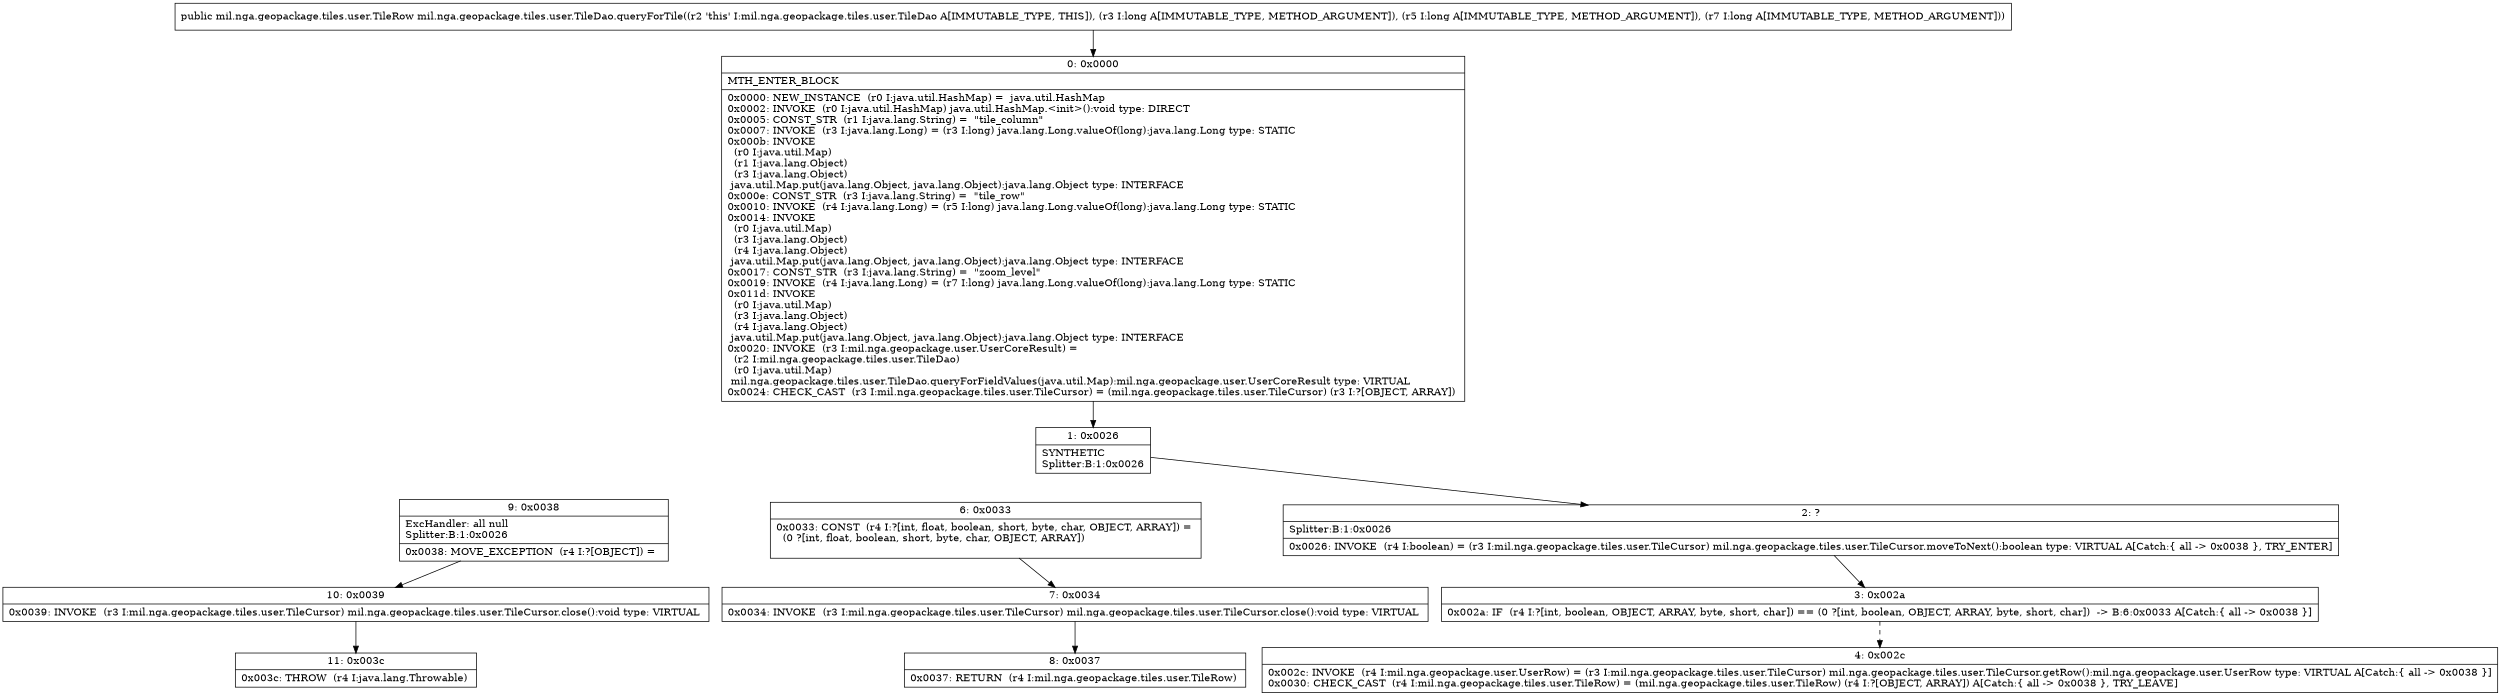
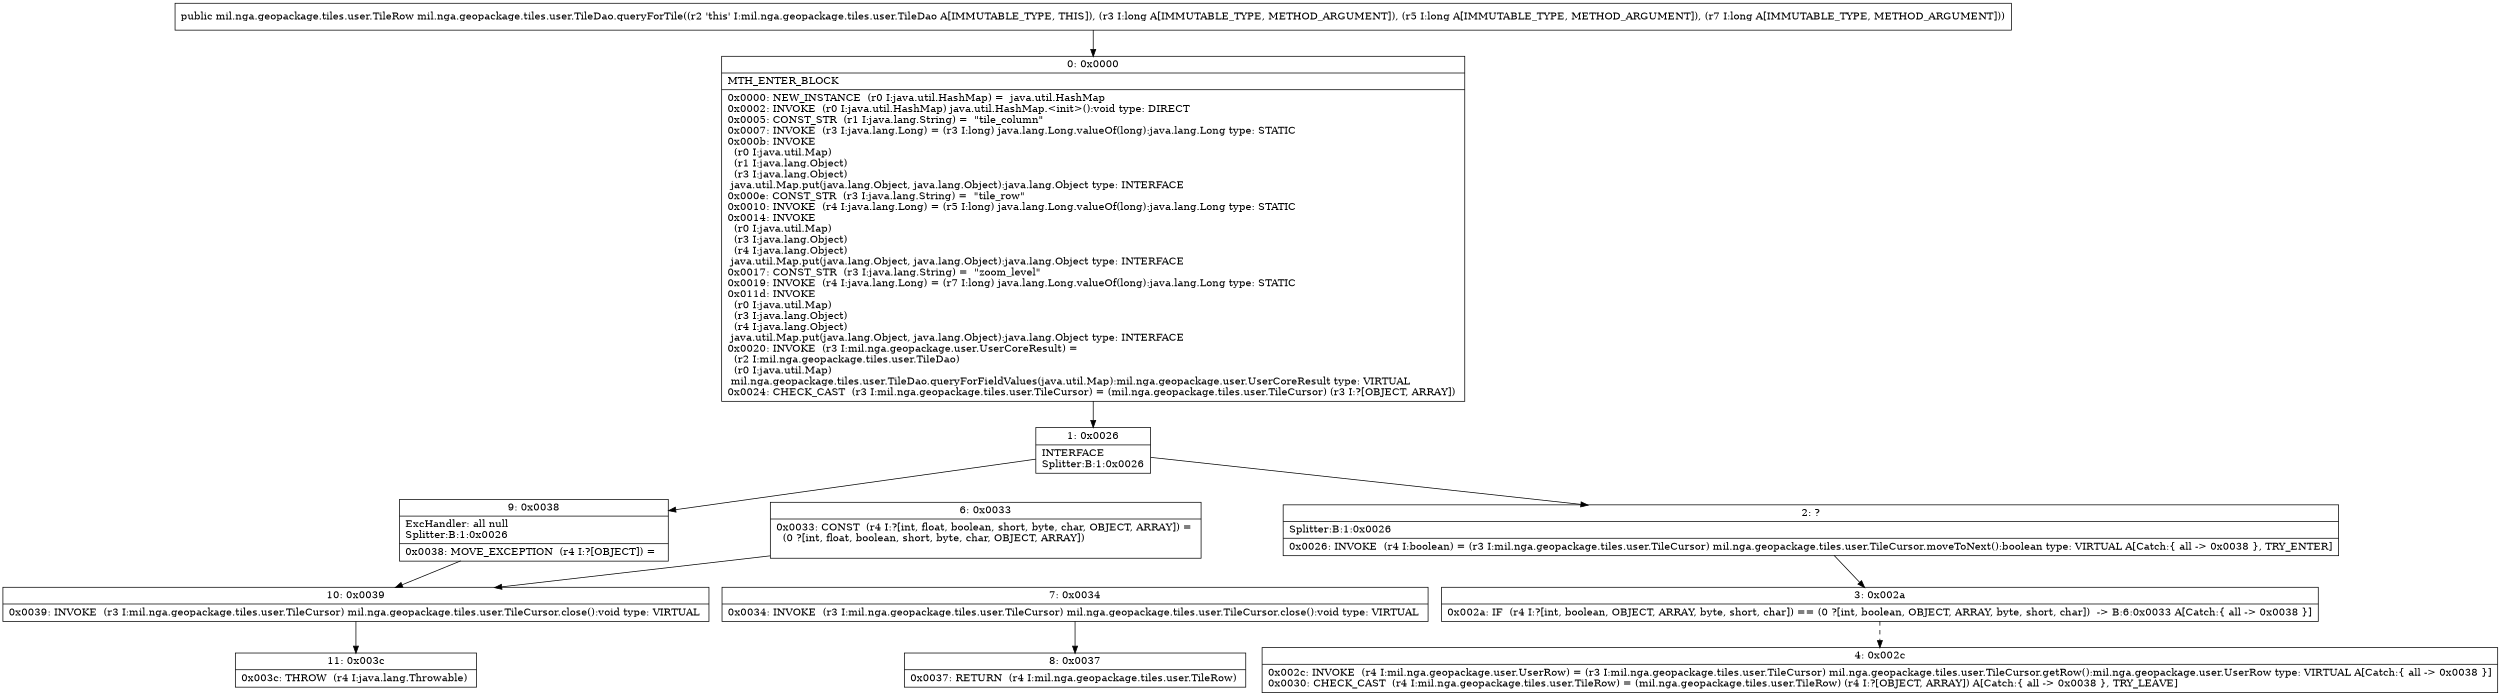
node "1: 0x0026": text "SYNTHETIC" -> "INTERFACE"
edge "1: 0x0026" -> "9: 0x0038": added
edge "6: 0x0033" -> "7: 0x0034": now "6: 0x0033" -> "10: 0x0039"
